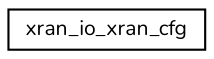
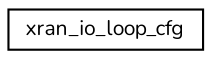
node "xran_io_xran_cfg": label "xran_io_xran_cfg" -> "xran_io_loop_cfg"
